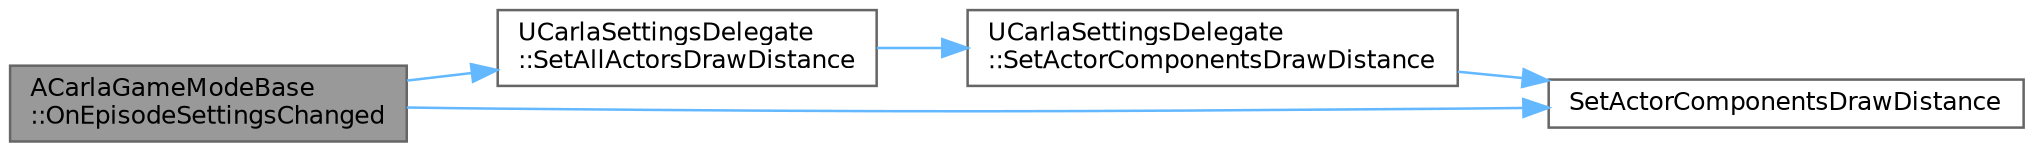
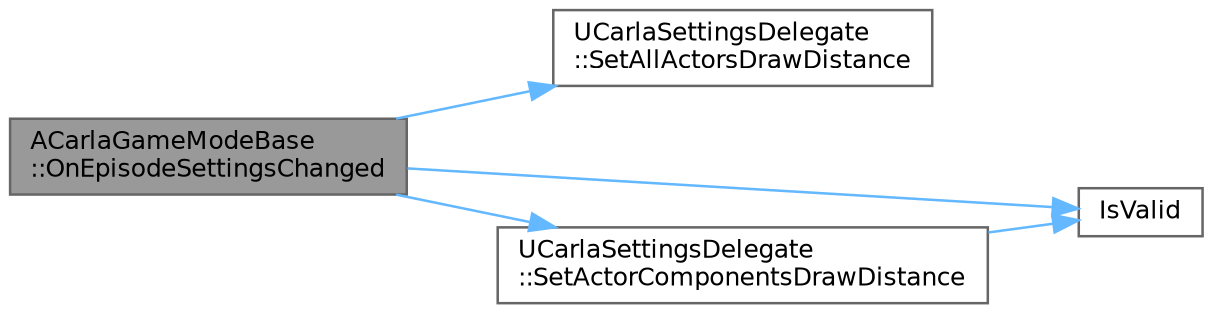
edge "UCarlaSettingsDelegate ::SetAllActorsDrawDistance" -> "UCarlaSettingsDelegate ::SetActorComponentsDrawDistance": now "ACarlaGameModeBase ::OnEpisodeSettingsChanged" -> "UCarlaSettingsDelegate ::SetActorComponentsDrawDistance"
node "SetActorComponentsDrawDistance": label "SetActorComponentsDrawDistance" -> "IsValid"
